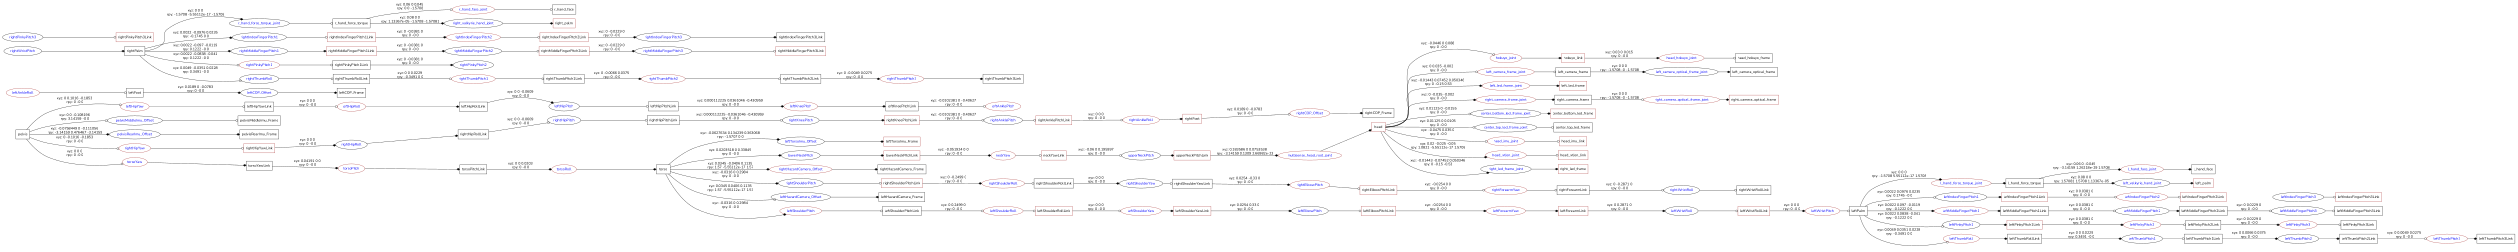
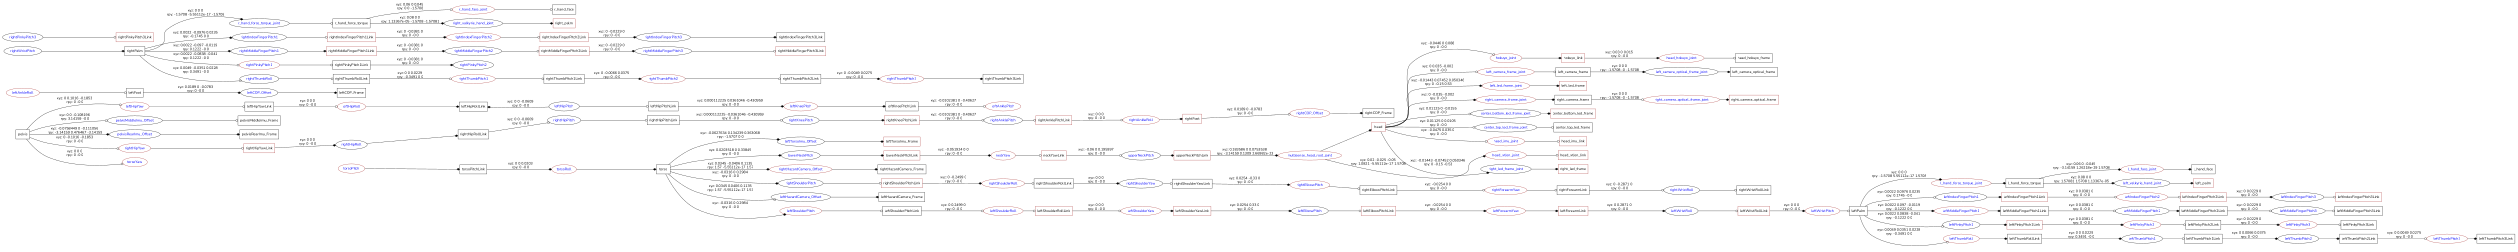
edge "leftHipRollLink" -> "leftHipPitch": reversed
edge "head" -> "head_xtion_joint": now "multisense_head_root_joint" -> "head_xtion_joint"
node "torsoYawLink": removed
node "rightElbowPitchLink": color brown -> black
edge "leftIndexFingerPitch2Link" -> "leftIndexFingerPitch3": added, label "xyz: 0 0.0229 0 rpy: 0 -0 0"
